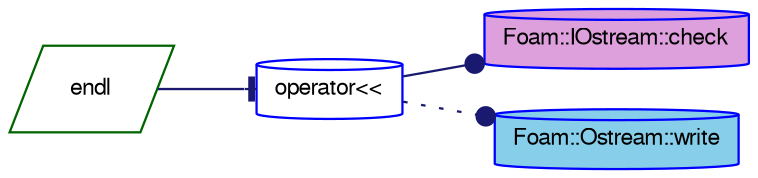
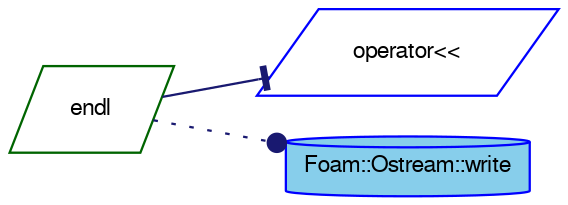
node "Foam::IOstream::check": removed
node "operator<<": shape cylinder -> parallelogram
edge "operator<<" -> "Foam::Ostream::write": now "endl" -> "Foam::Ostream::write"
